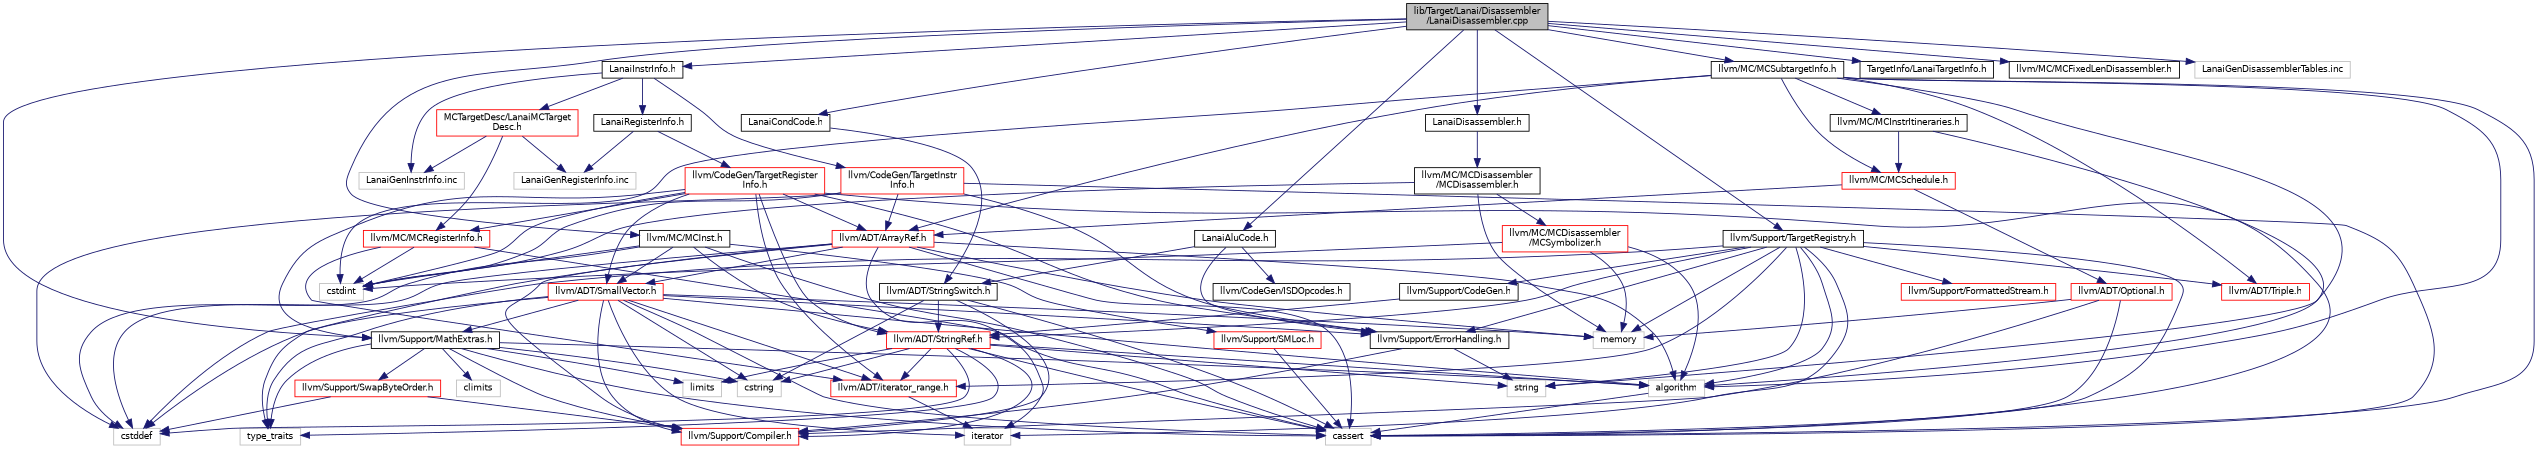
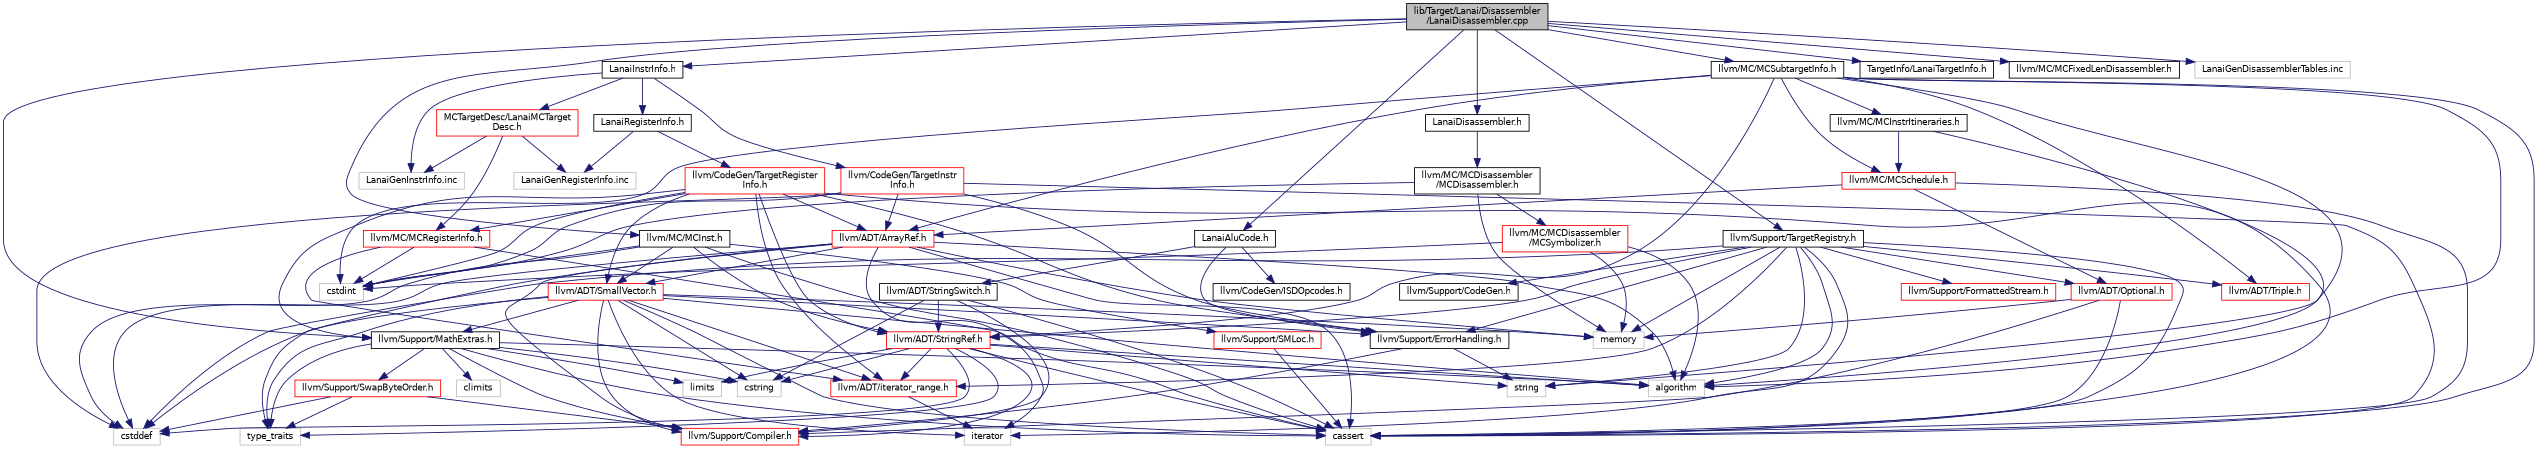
node "LanaiCondCode.h": removed
edge "llvm/Support/TargetRegistry.h" -> "llvm/ADT/Optional.h": added
edge "llvm/Support/CodeGen.h" -> "llvm/ADT/StringRef.h": now "llvm/MC/MCSubtargetInfo.h" -> "llvm/ADT/StringRef.h"
edge "llvm/Support/SwapByteOrder.h" -> "type_traits": added
edge "algorithm" -> "cassert": now "llvm/MC/MCSchedule.h" -> "cassert"
